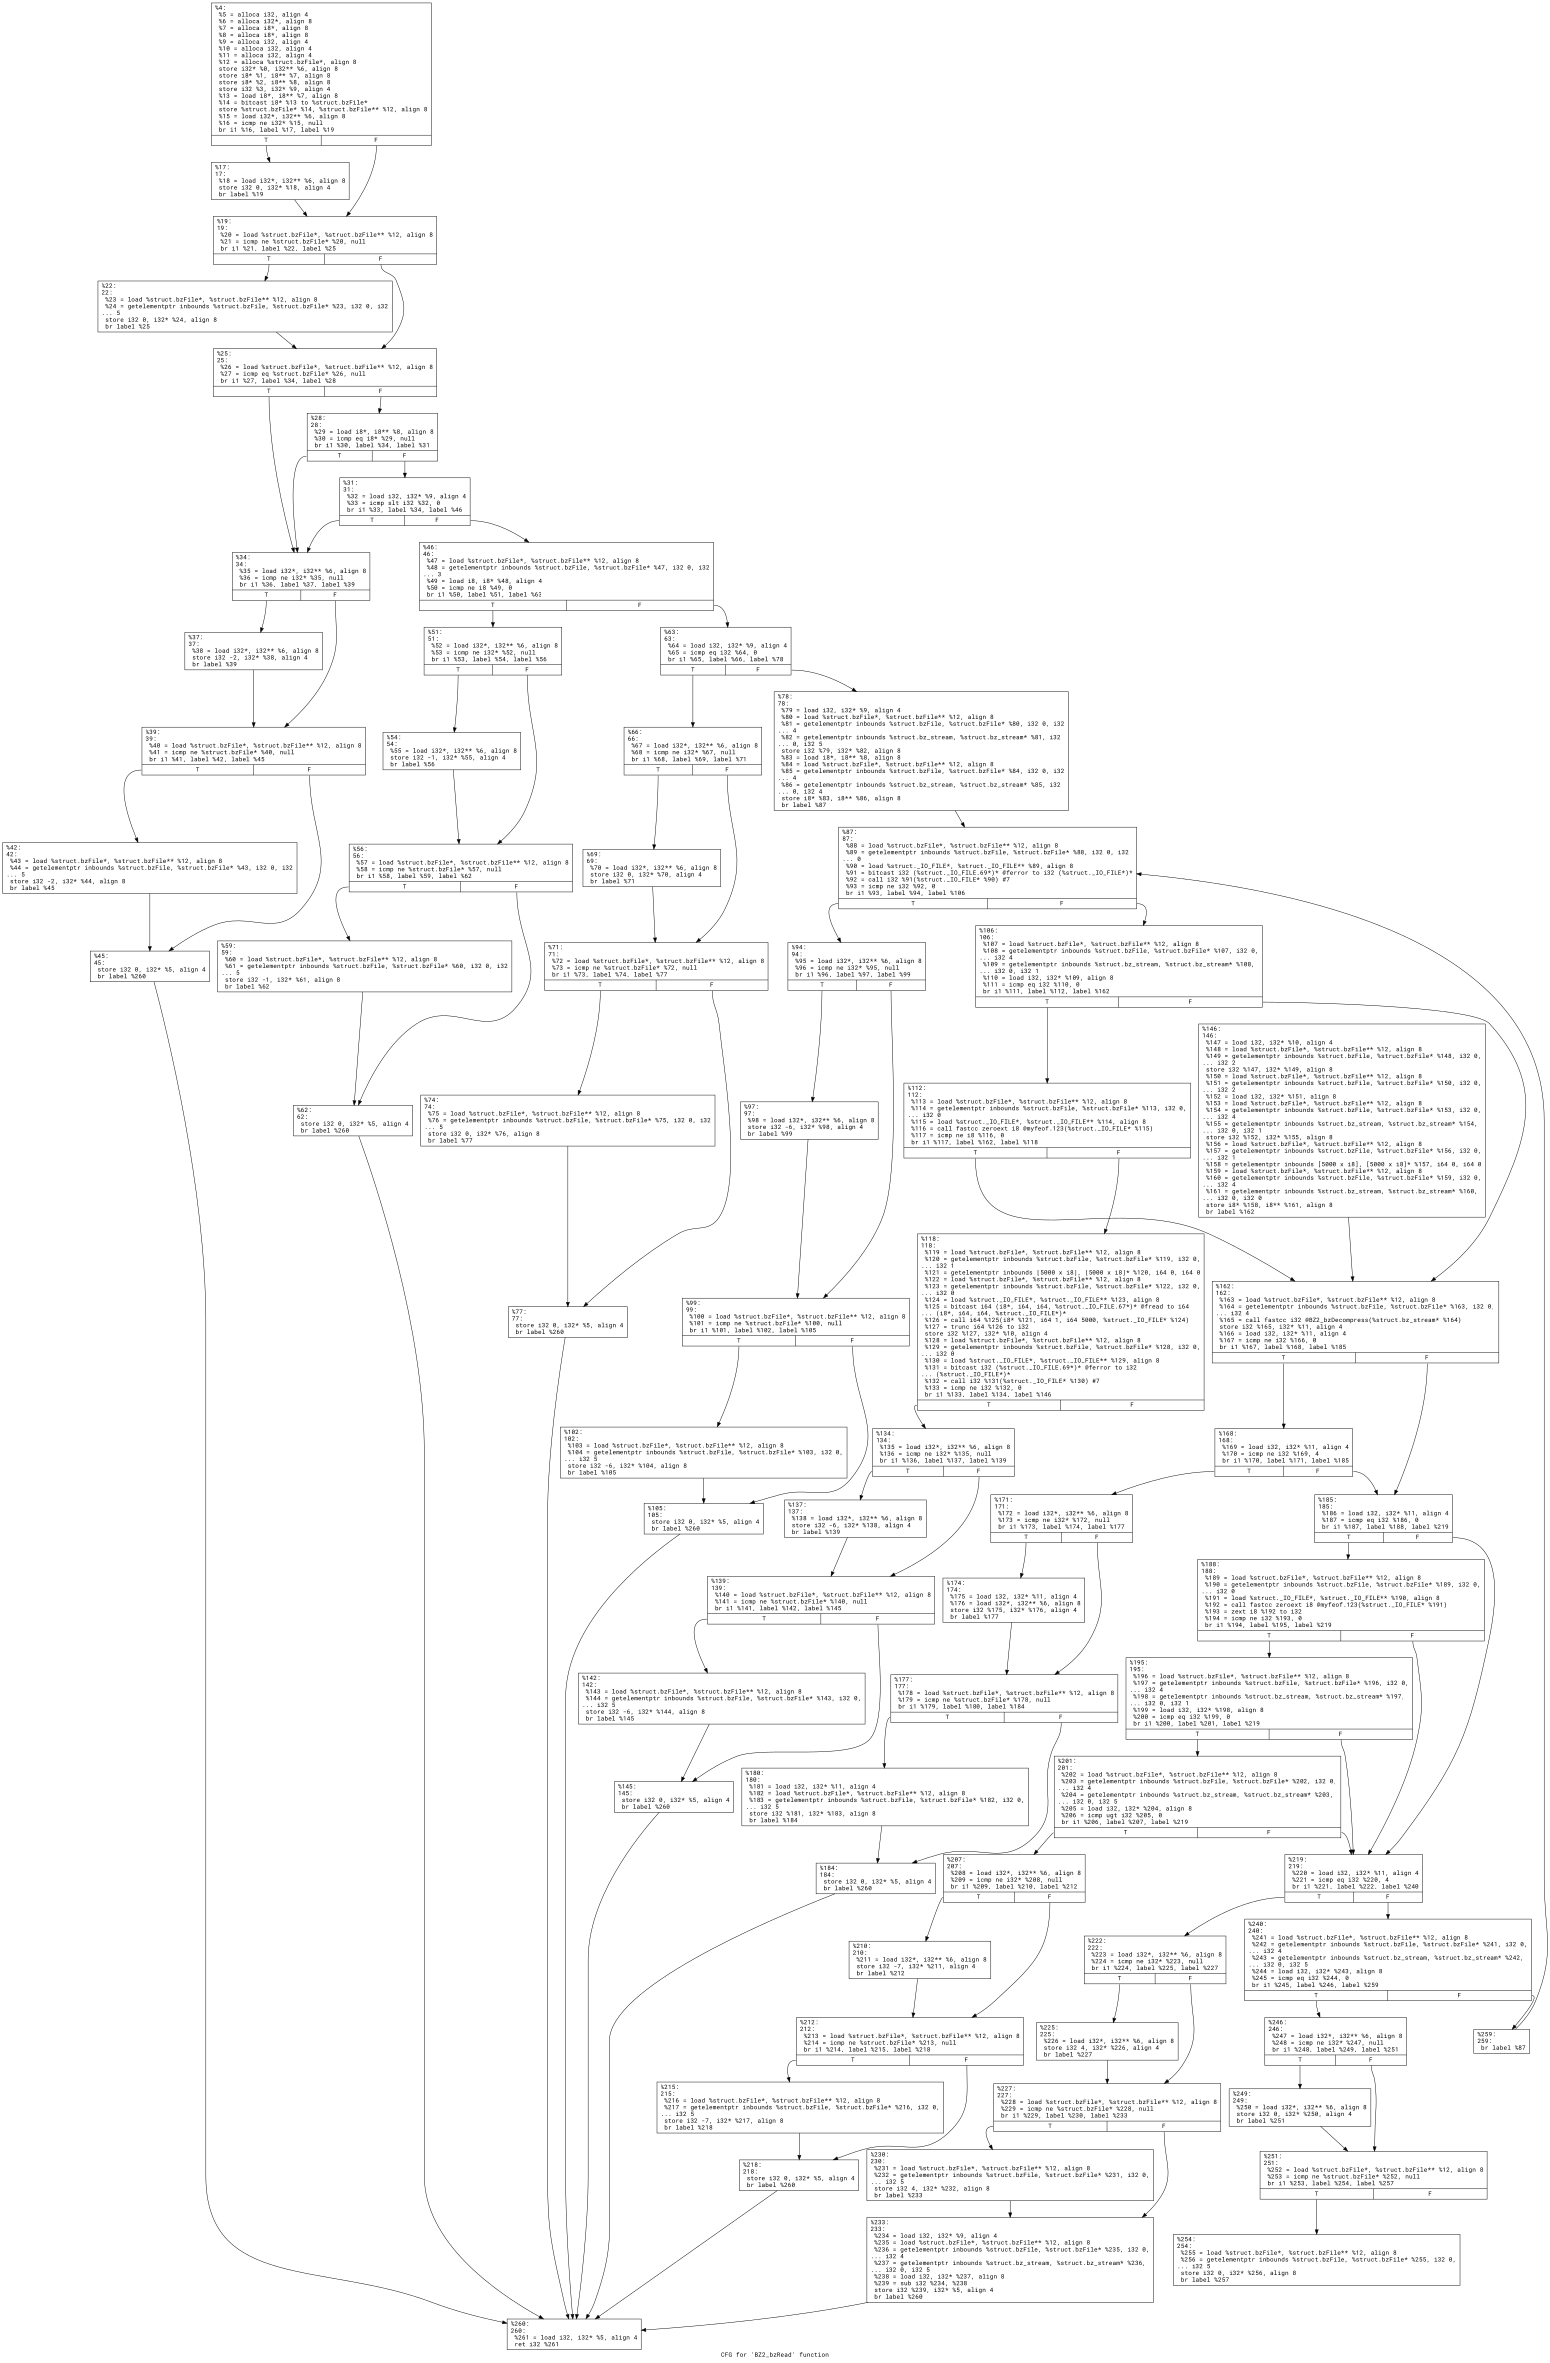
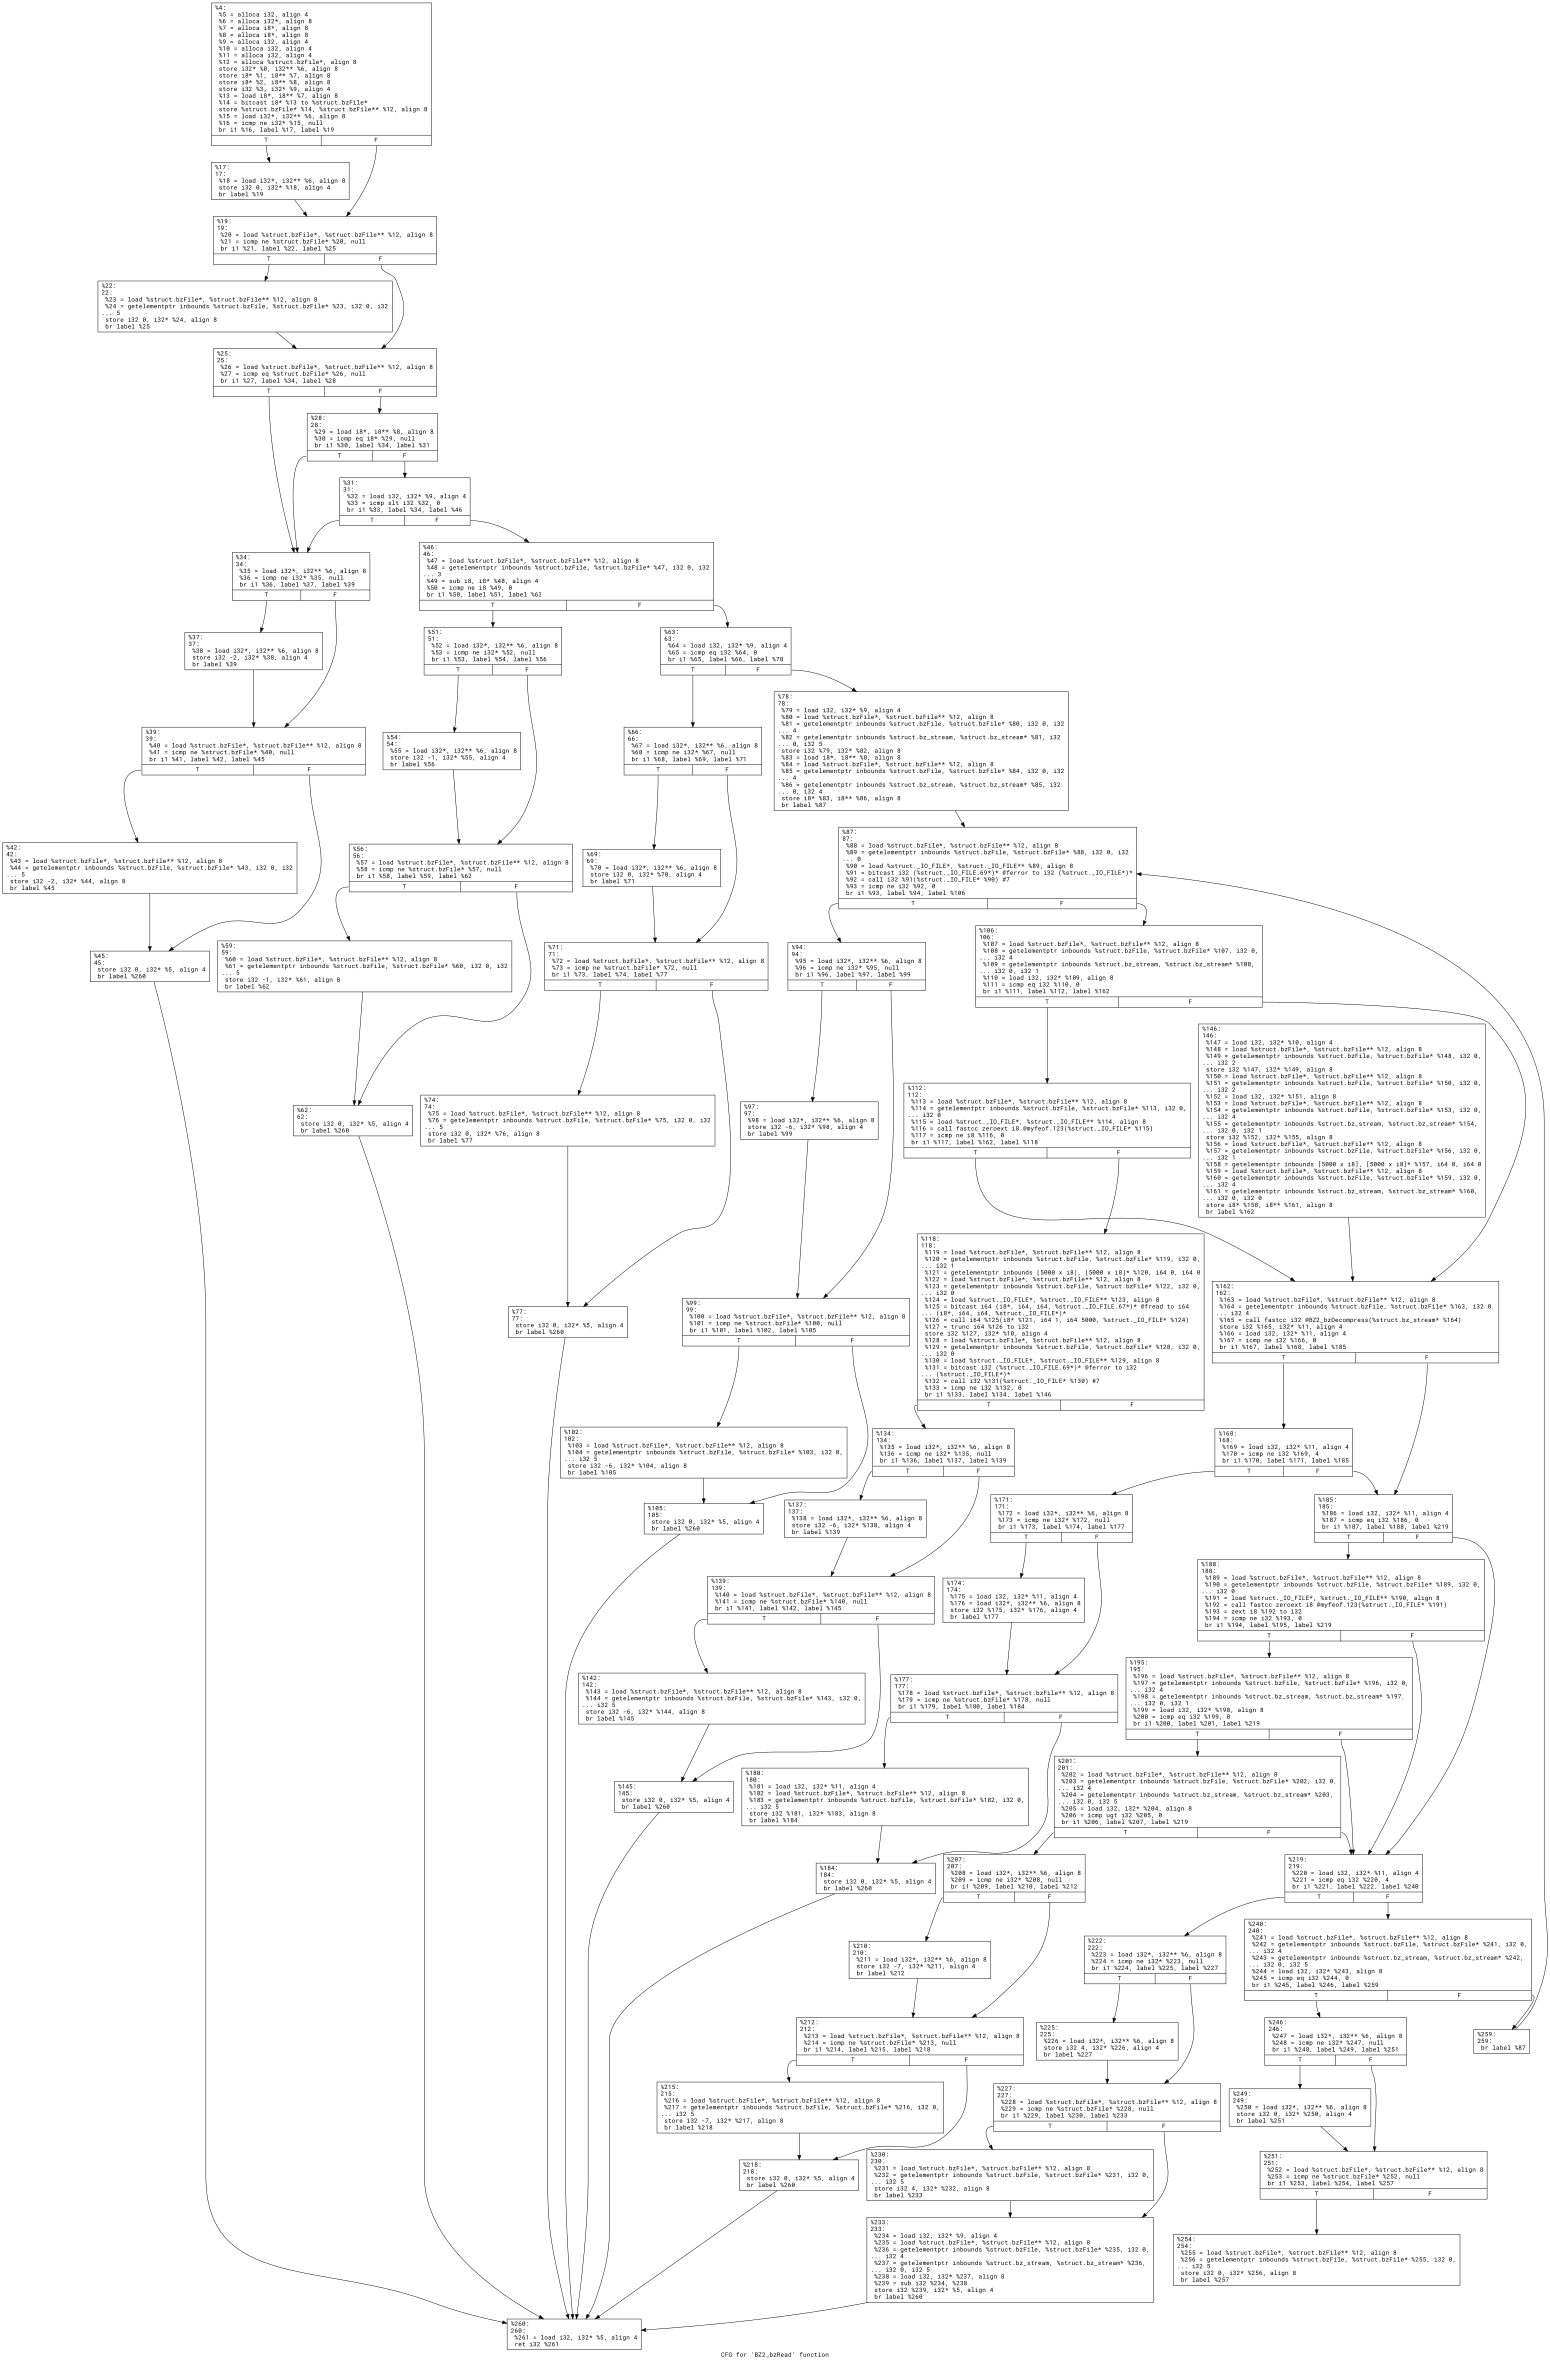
node "%46:": text "%49 = load i8, i8* %48, align 4" -> "%49 = sub i8, i8* %48, align 4"
